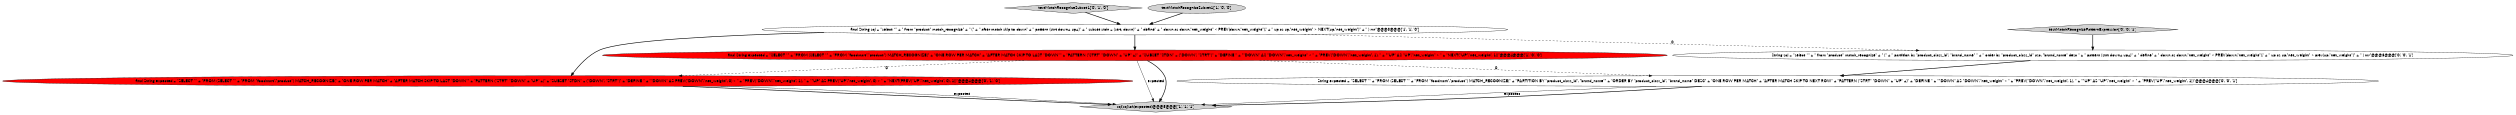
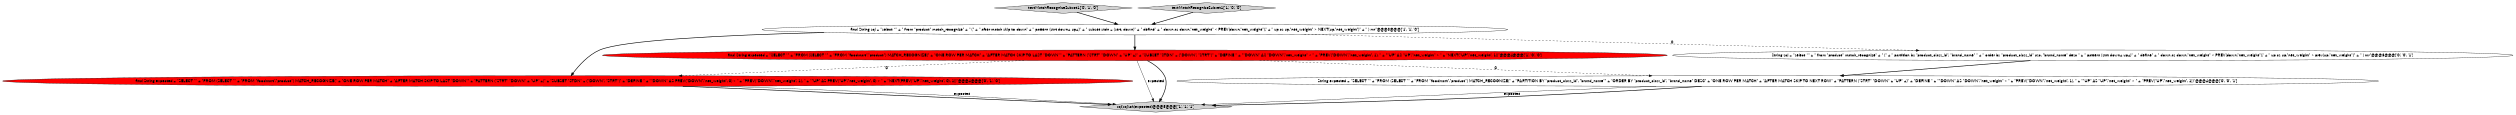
node "testMatchRecognizeSubset1['1', '0', '0']": shape ellipse -> diamond
node "testMatchRecognizePatternExpression['0', '0', '1']": removed
